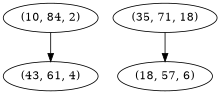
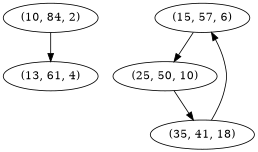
node "(35, 71, 18)": label "(35, 71, 18)" -> "(35, 41, 18)"
node "(43, 61, 4)": label "(43, 61, 4)" -> "(13, 61, 4)"
node "(25, 50, 10)": added
node "(18, 57, 6)": label "(18, 57, 6)" -> "(15, 57, 6)"
